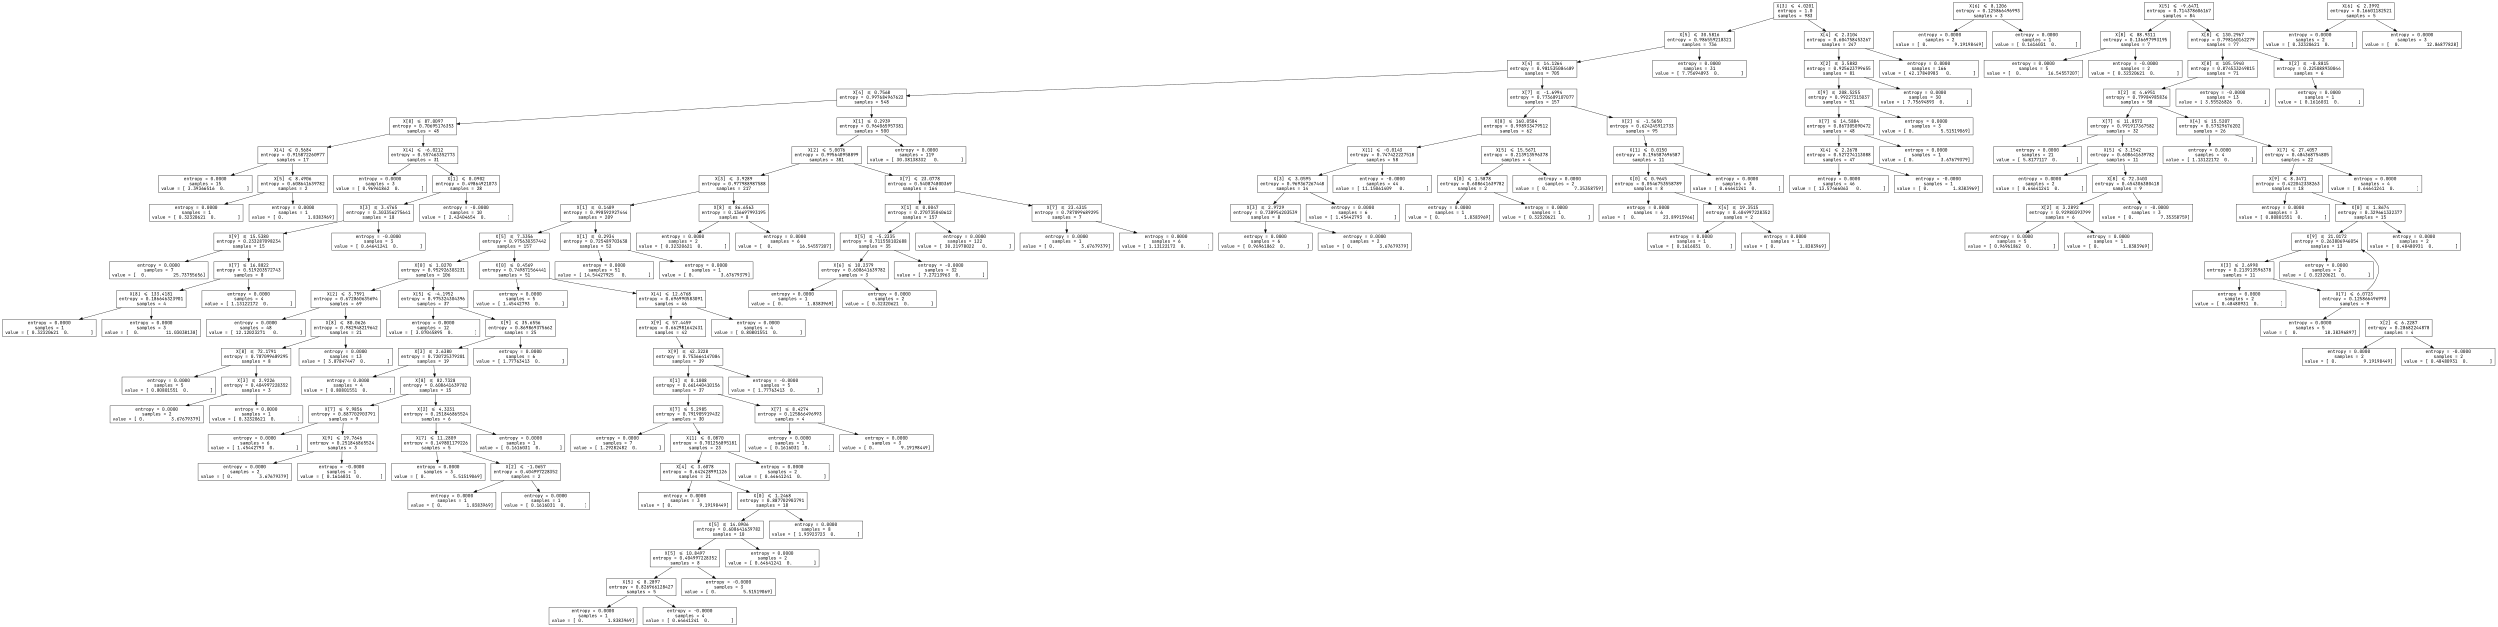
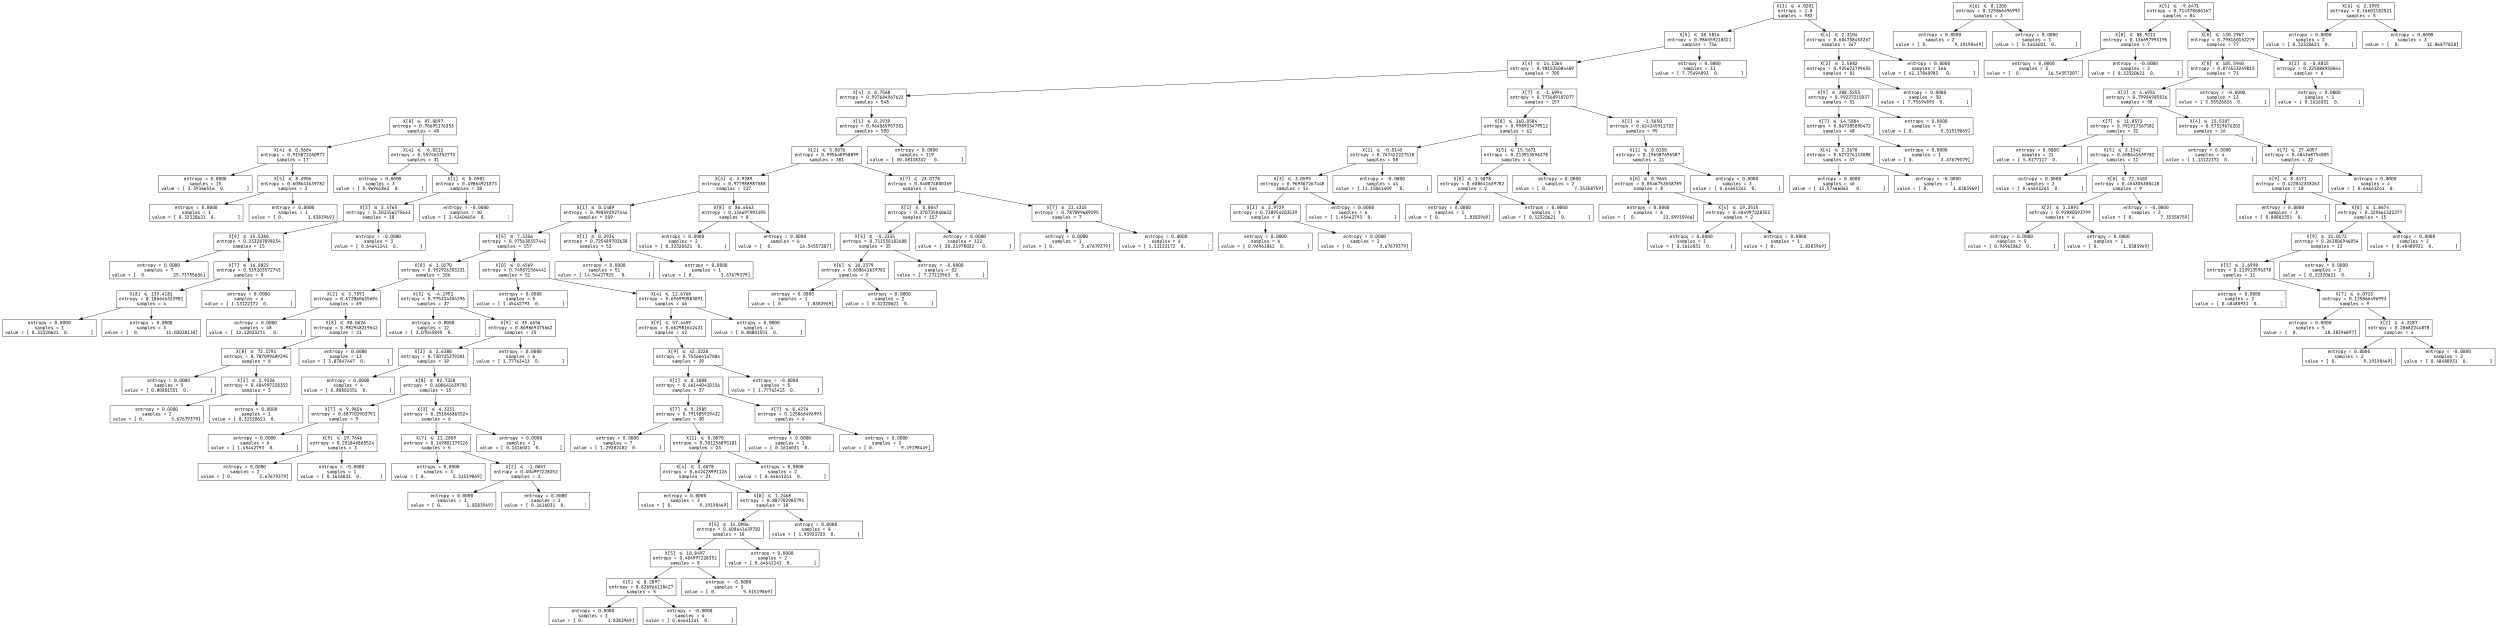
edge "X[4] <= 0.7568 entropy = 0.997684967622 samples = 548" -> "X[8] <= 87.0097 entropy = 0.70695176353 samples = 48": removed
edge "X[8] <= 160.0584 entropy = 0.998933479512 samples = 62" -> "X[5] <= 15.5671 entropy = 0.213913596378 samples = 4": added
edge "X[7] <= 6.0723 entropy = 0.125866496993 samples = 9" -> "X[9] <= 21.0172 entropy = 0.263806946054 samples = 13": now "X[7] <= 6.0723 entropy = 0.125866496993 samples = 9" -> "X[2] <= 6.2287 entropy = 0.28682244878 samples = 4"
